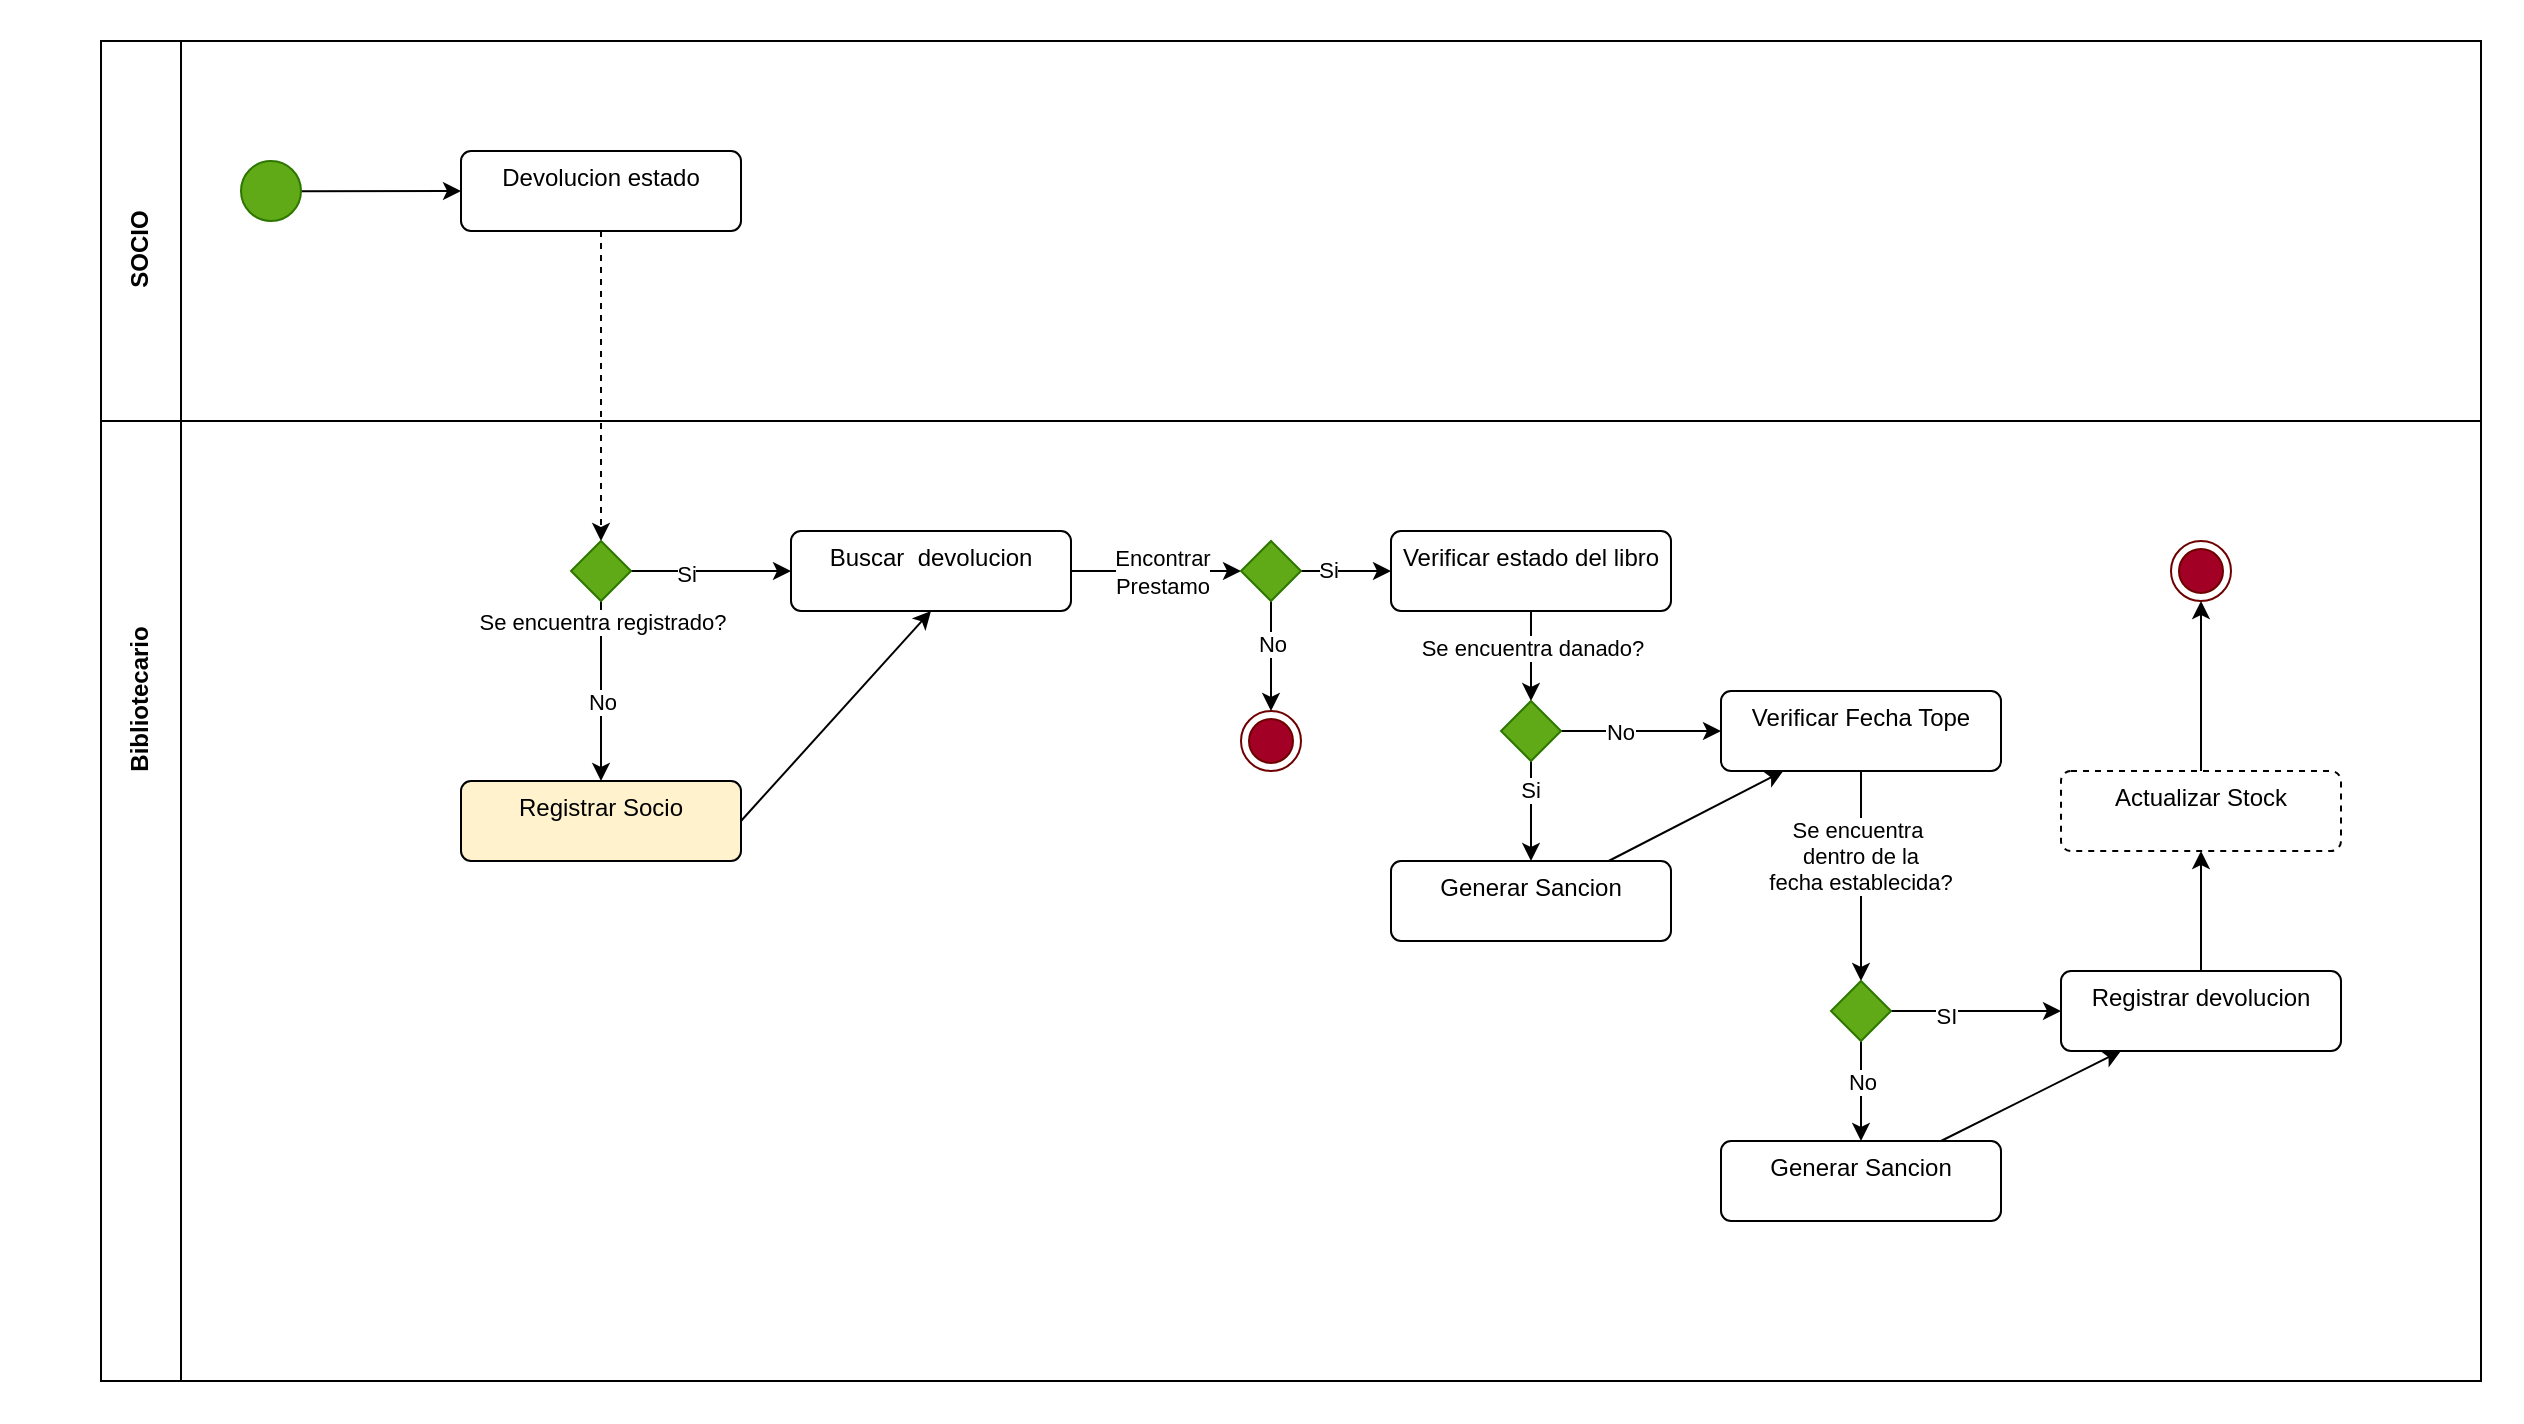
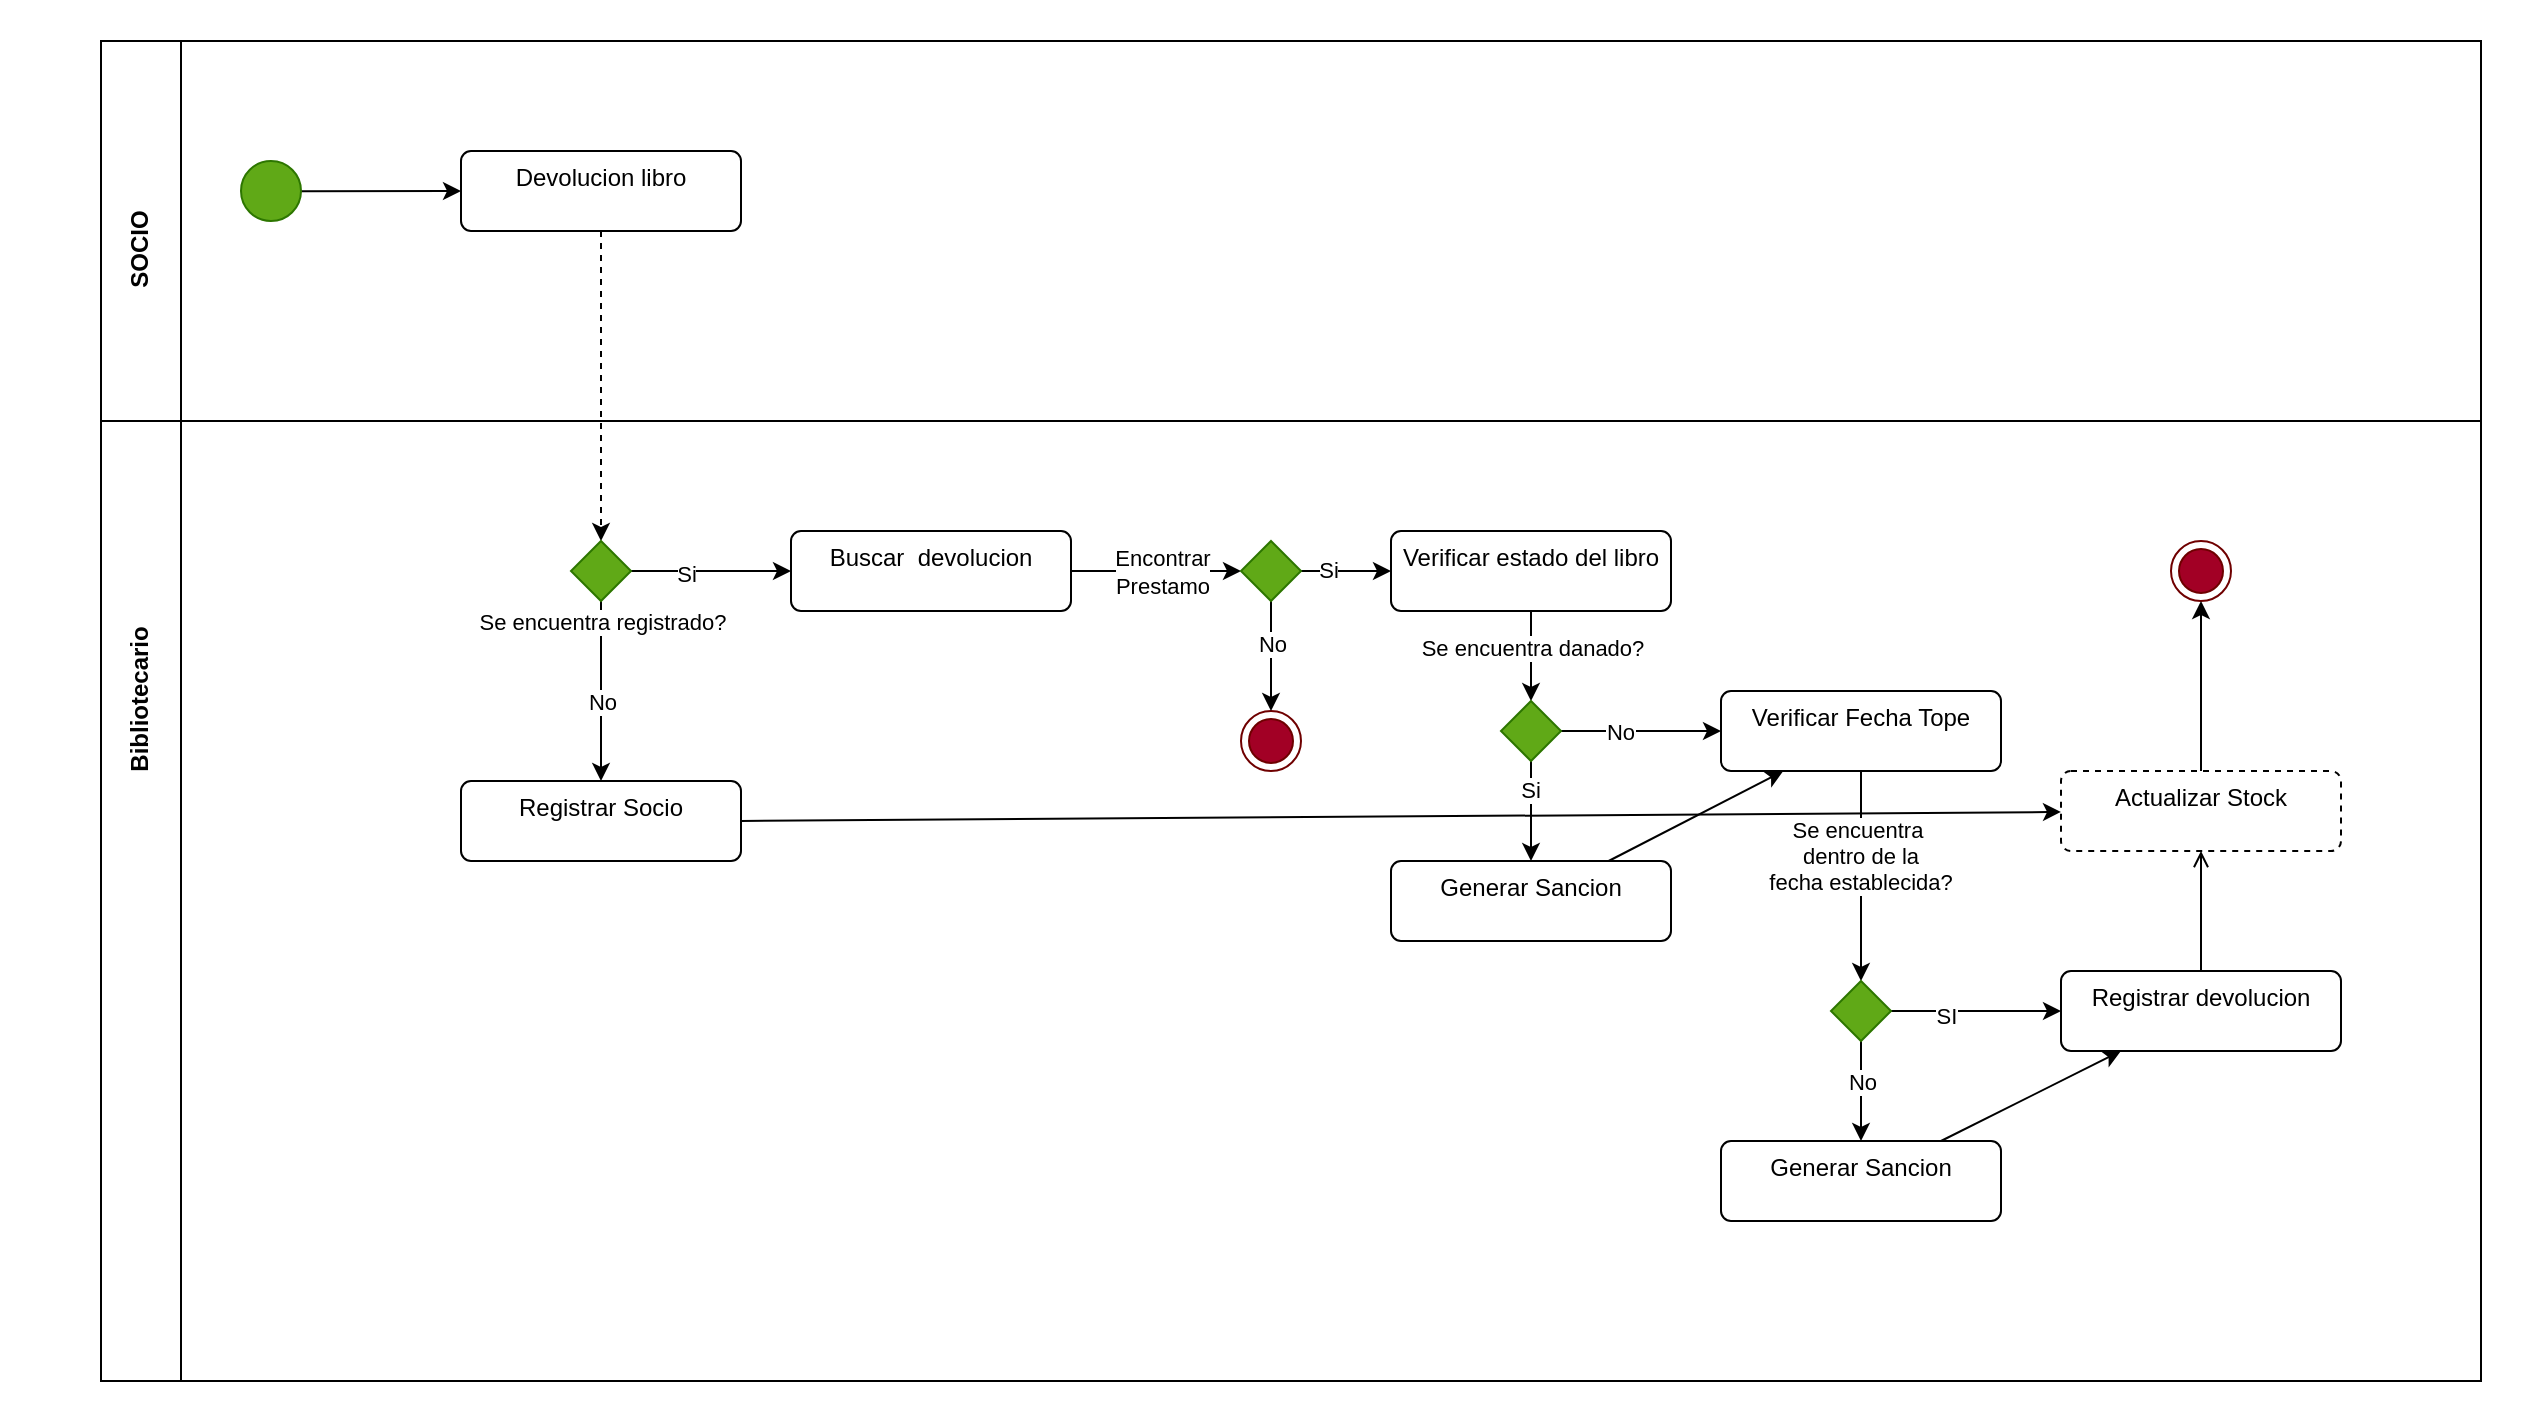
node "Devolucion estado": label "Devolucion estado" -> "Devolucion libro"
edge "Registrar Socio" -> "Buscar devolucion": now "Registrar Socio" -> "Actualizar Stock"
node "Registrar Socio": fillcolor #fff2cc -> #ffffff
edge "Registrar devolucion" -> "Actualizar Stock": arrowhead classic -> open
